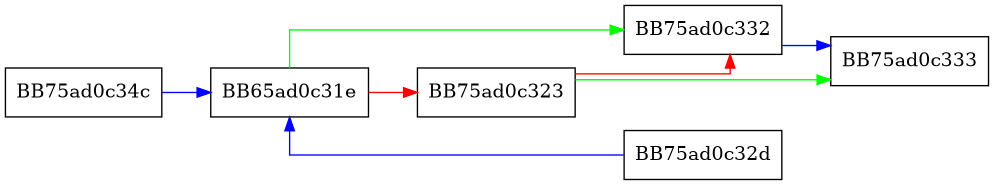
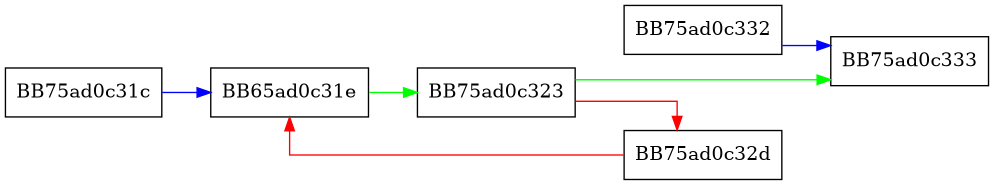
edge "BB65ad0c31e" -> "BB75ad0c332": removed
edge "BB75ad0c323" -> "BB75ad0c332": now "BB75ad0c323" -> "BB75ad0c32d"
node "BB75ad0c34c": label "BB75ad0c34c" -> "BB75ad0c31c"
edge "BB65ad0c31e" -> "BB75ad0c323": color red -> green
edge "BB75ad0c32d" -> "BB65ad0c31e": color blue -> red
